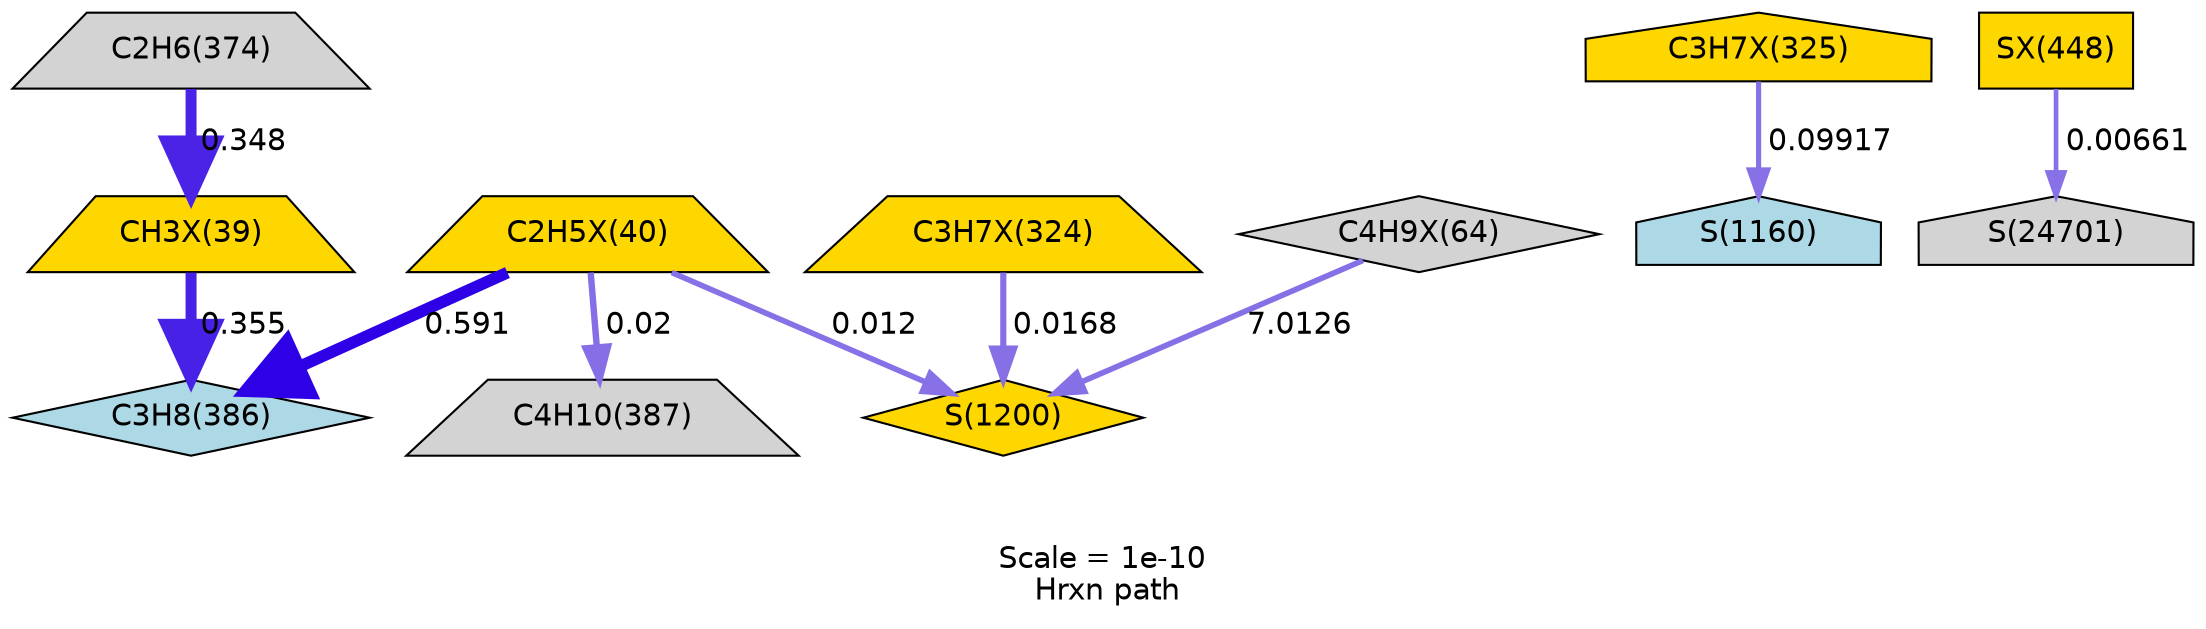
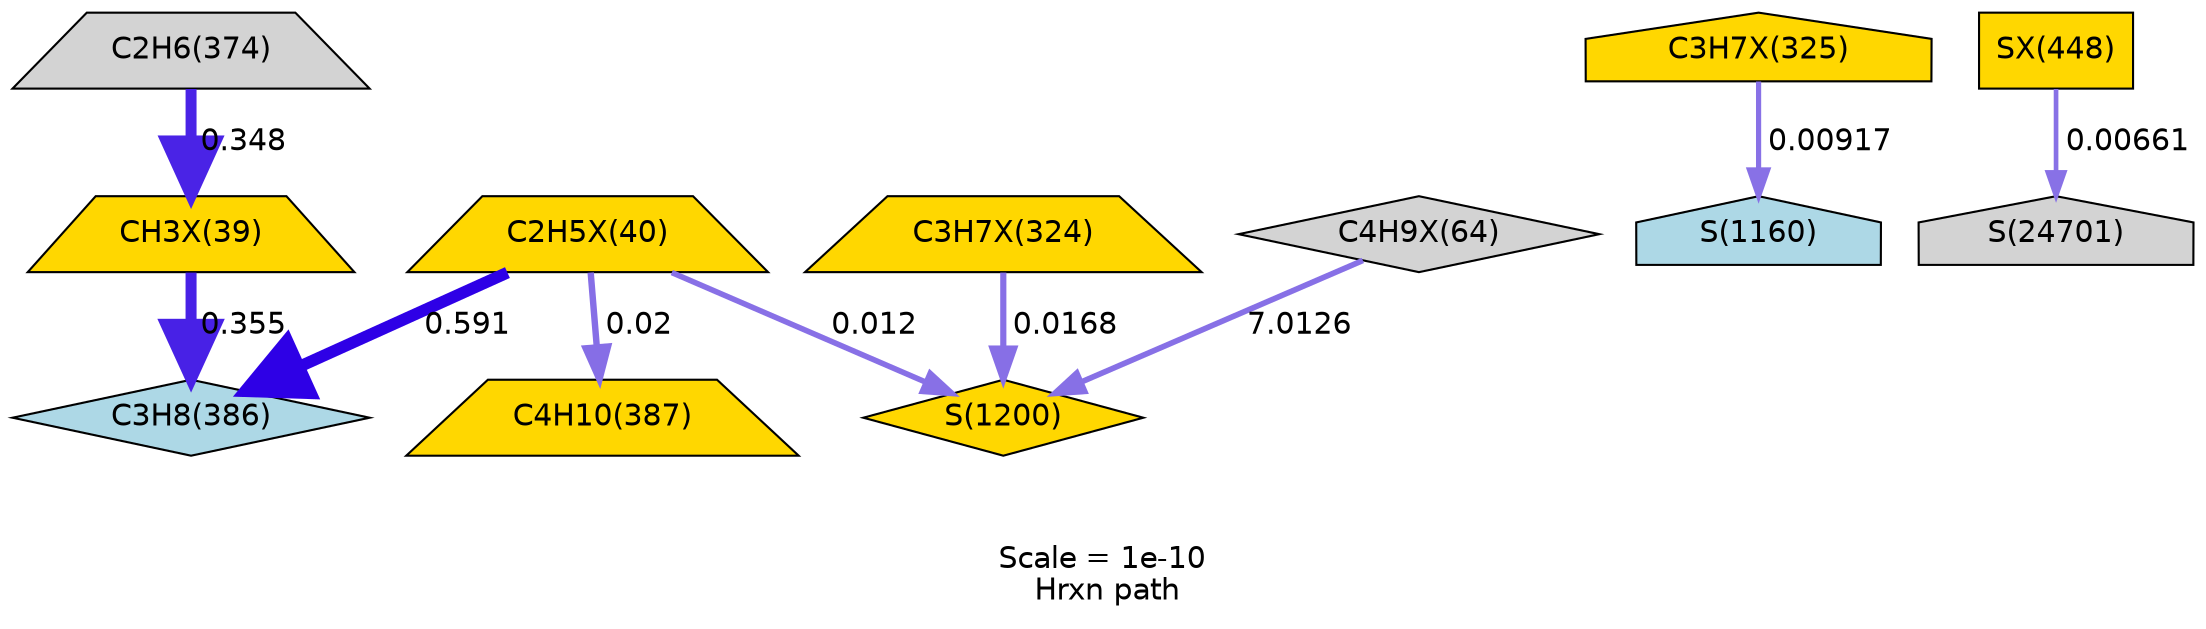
edge "C3H7X(325)" -> "S(1160)": label " 0.09917" -> " 0.00917"
node "C4H10(387)": fillcolor lightgrey -> gold
